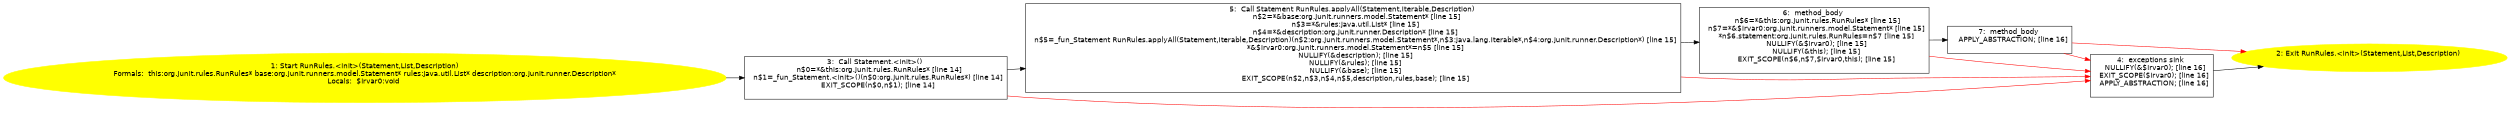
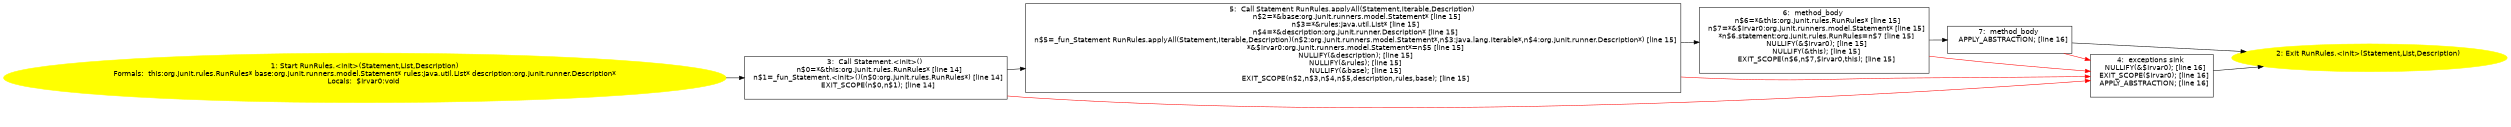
edge "7:  method_body APPLY_ABSTRACTION; [line 16]" -> "2: Exit RunRules.<init>(Statement,List,Description)": color red -> black
